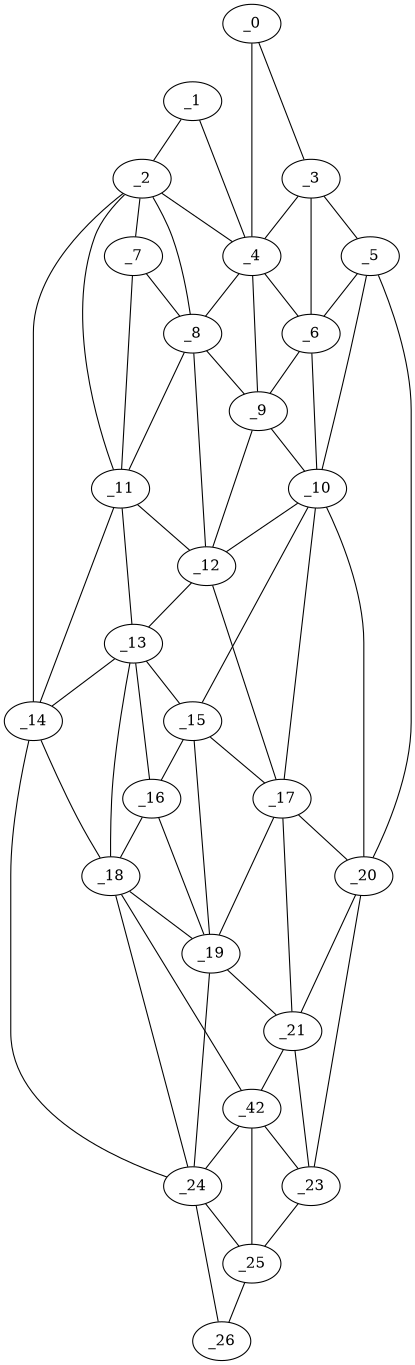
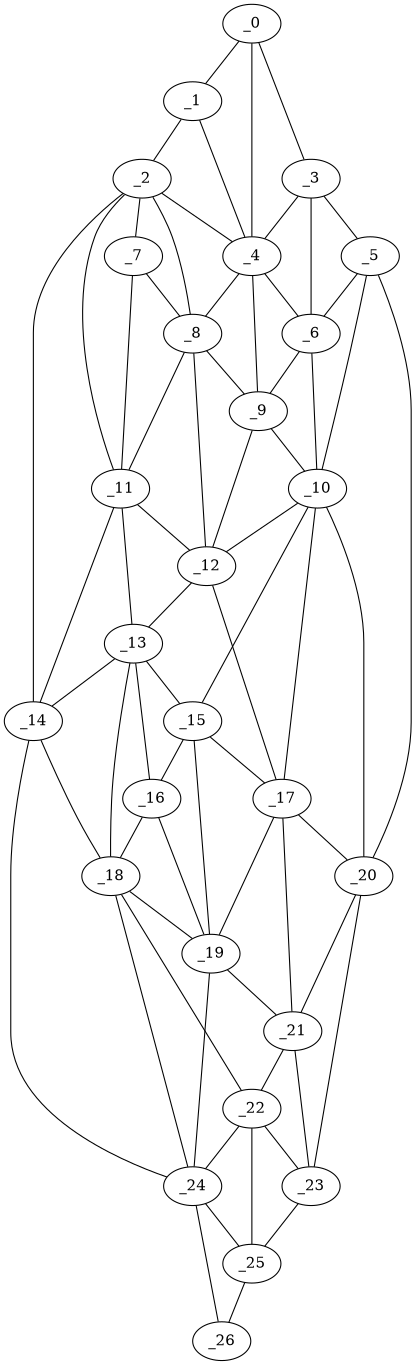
edge "_0" -- "_1": added
node "_42": label "_42" -> "_22"
